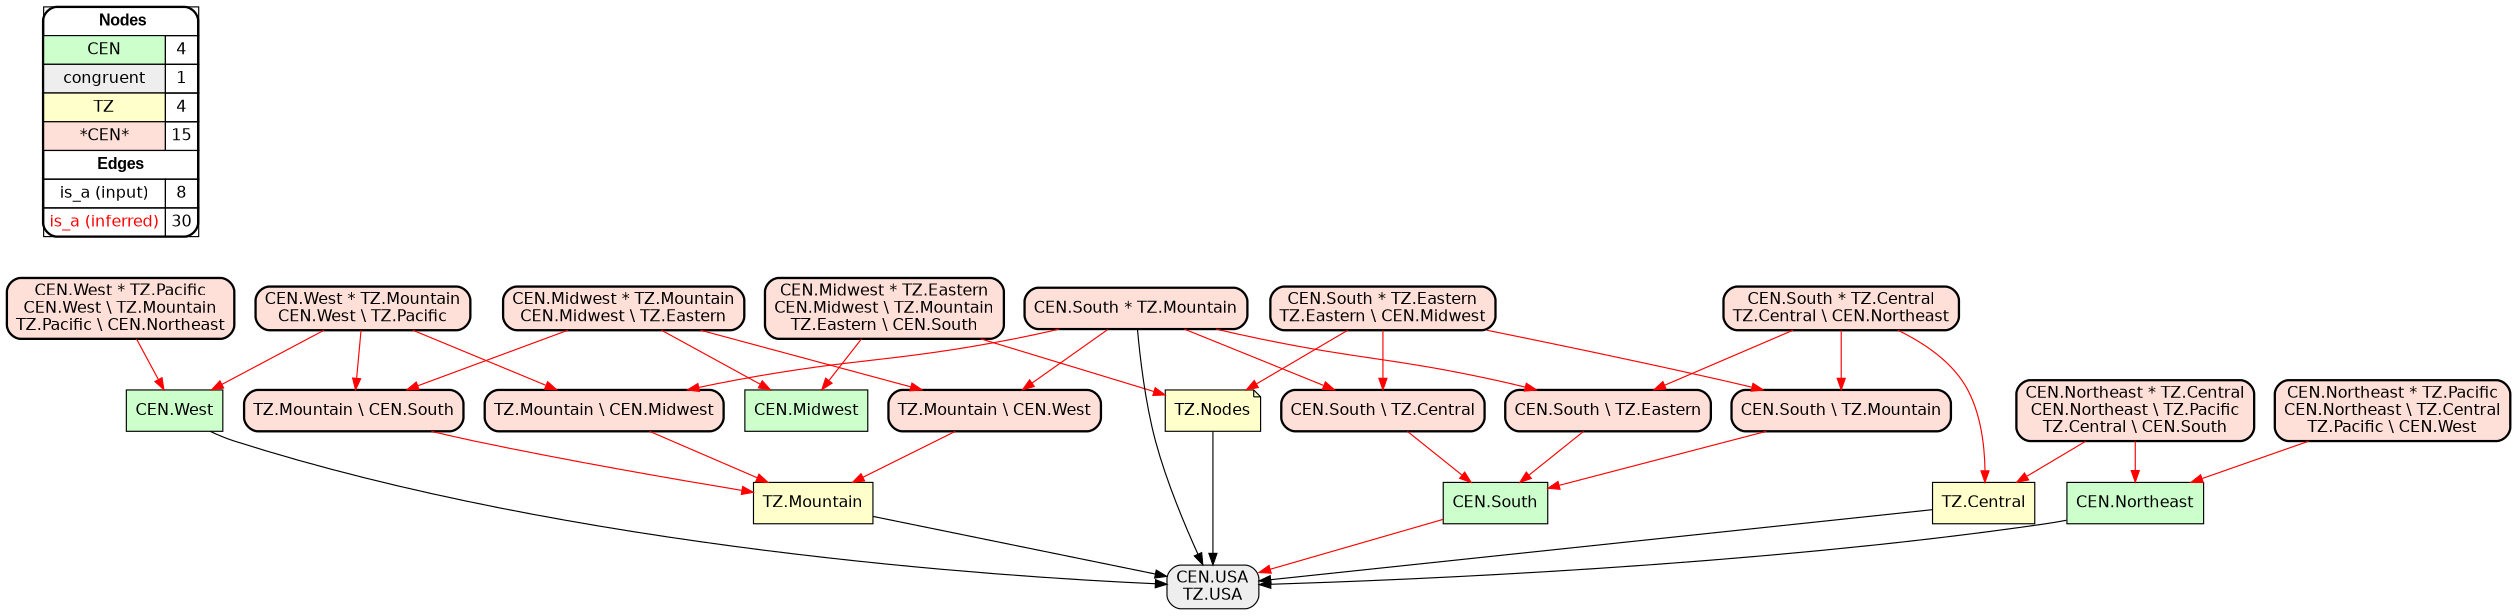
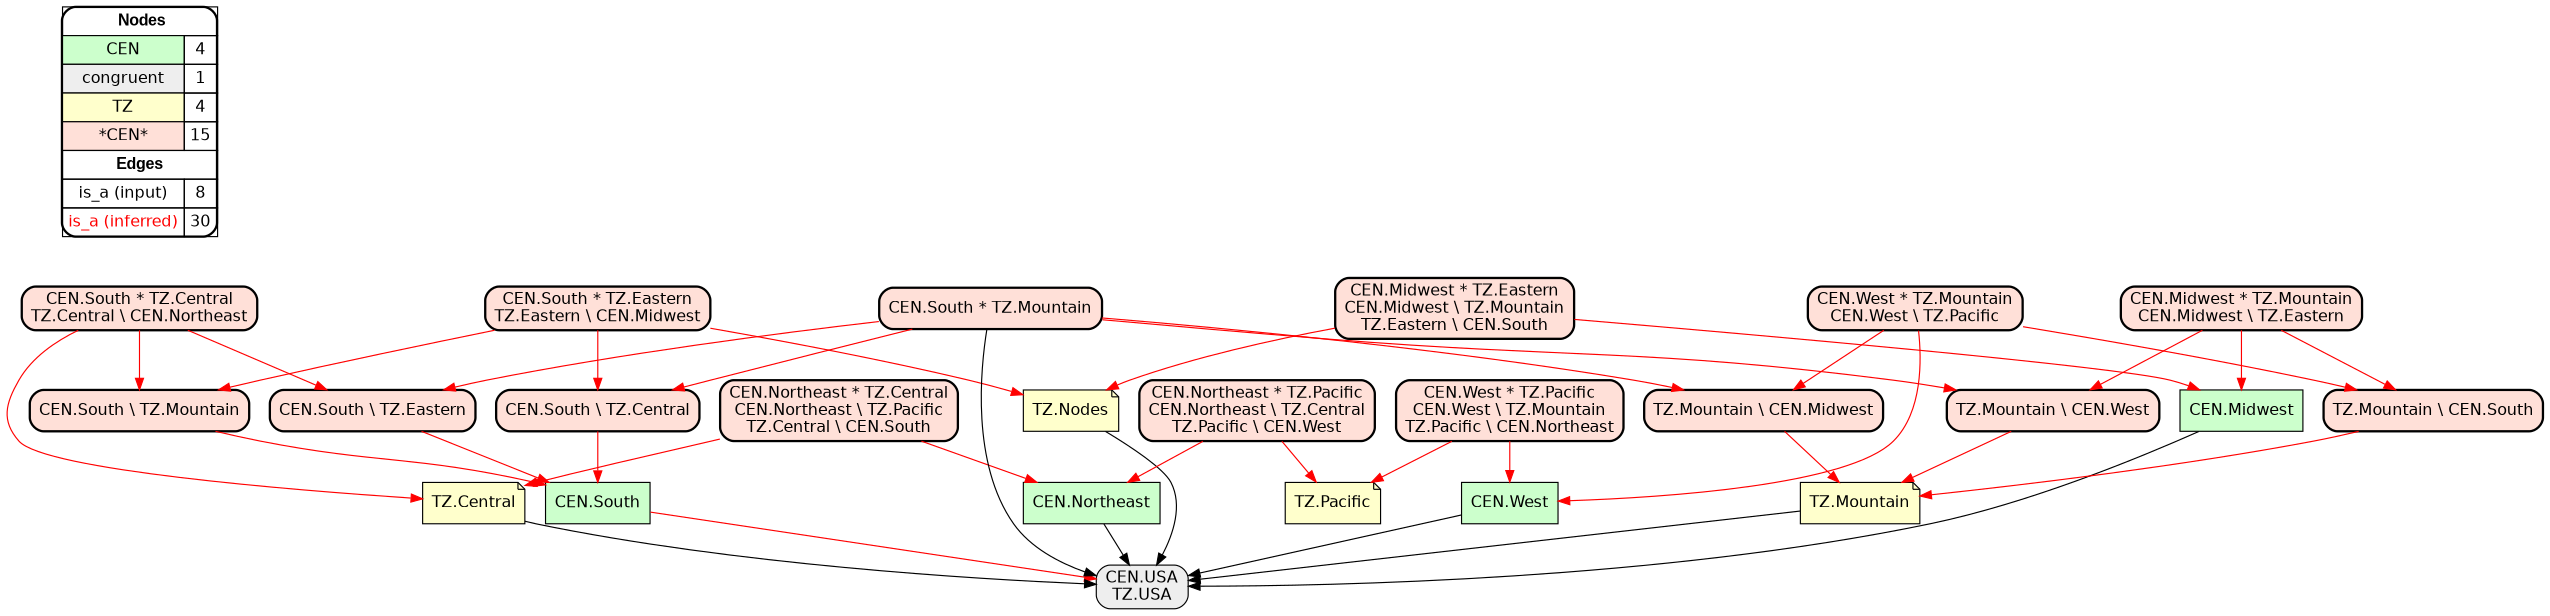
node "TZ.Mountain": shape box -> note
node "TZ.Pacific": added
node "TZ.Central": shape box -> note
edge "CEN.Midwest" -> "CEN.USA TZ.USA": added
